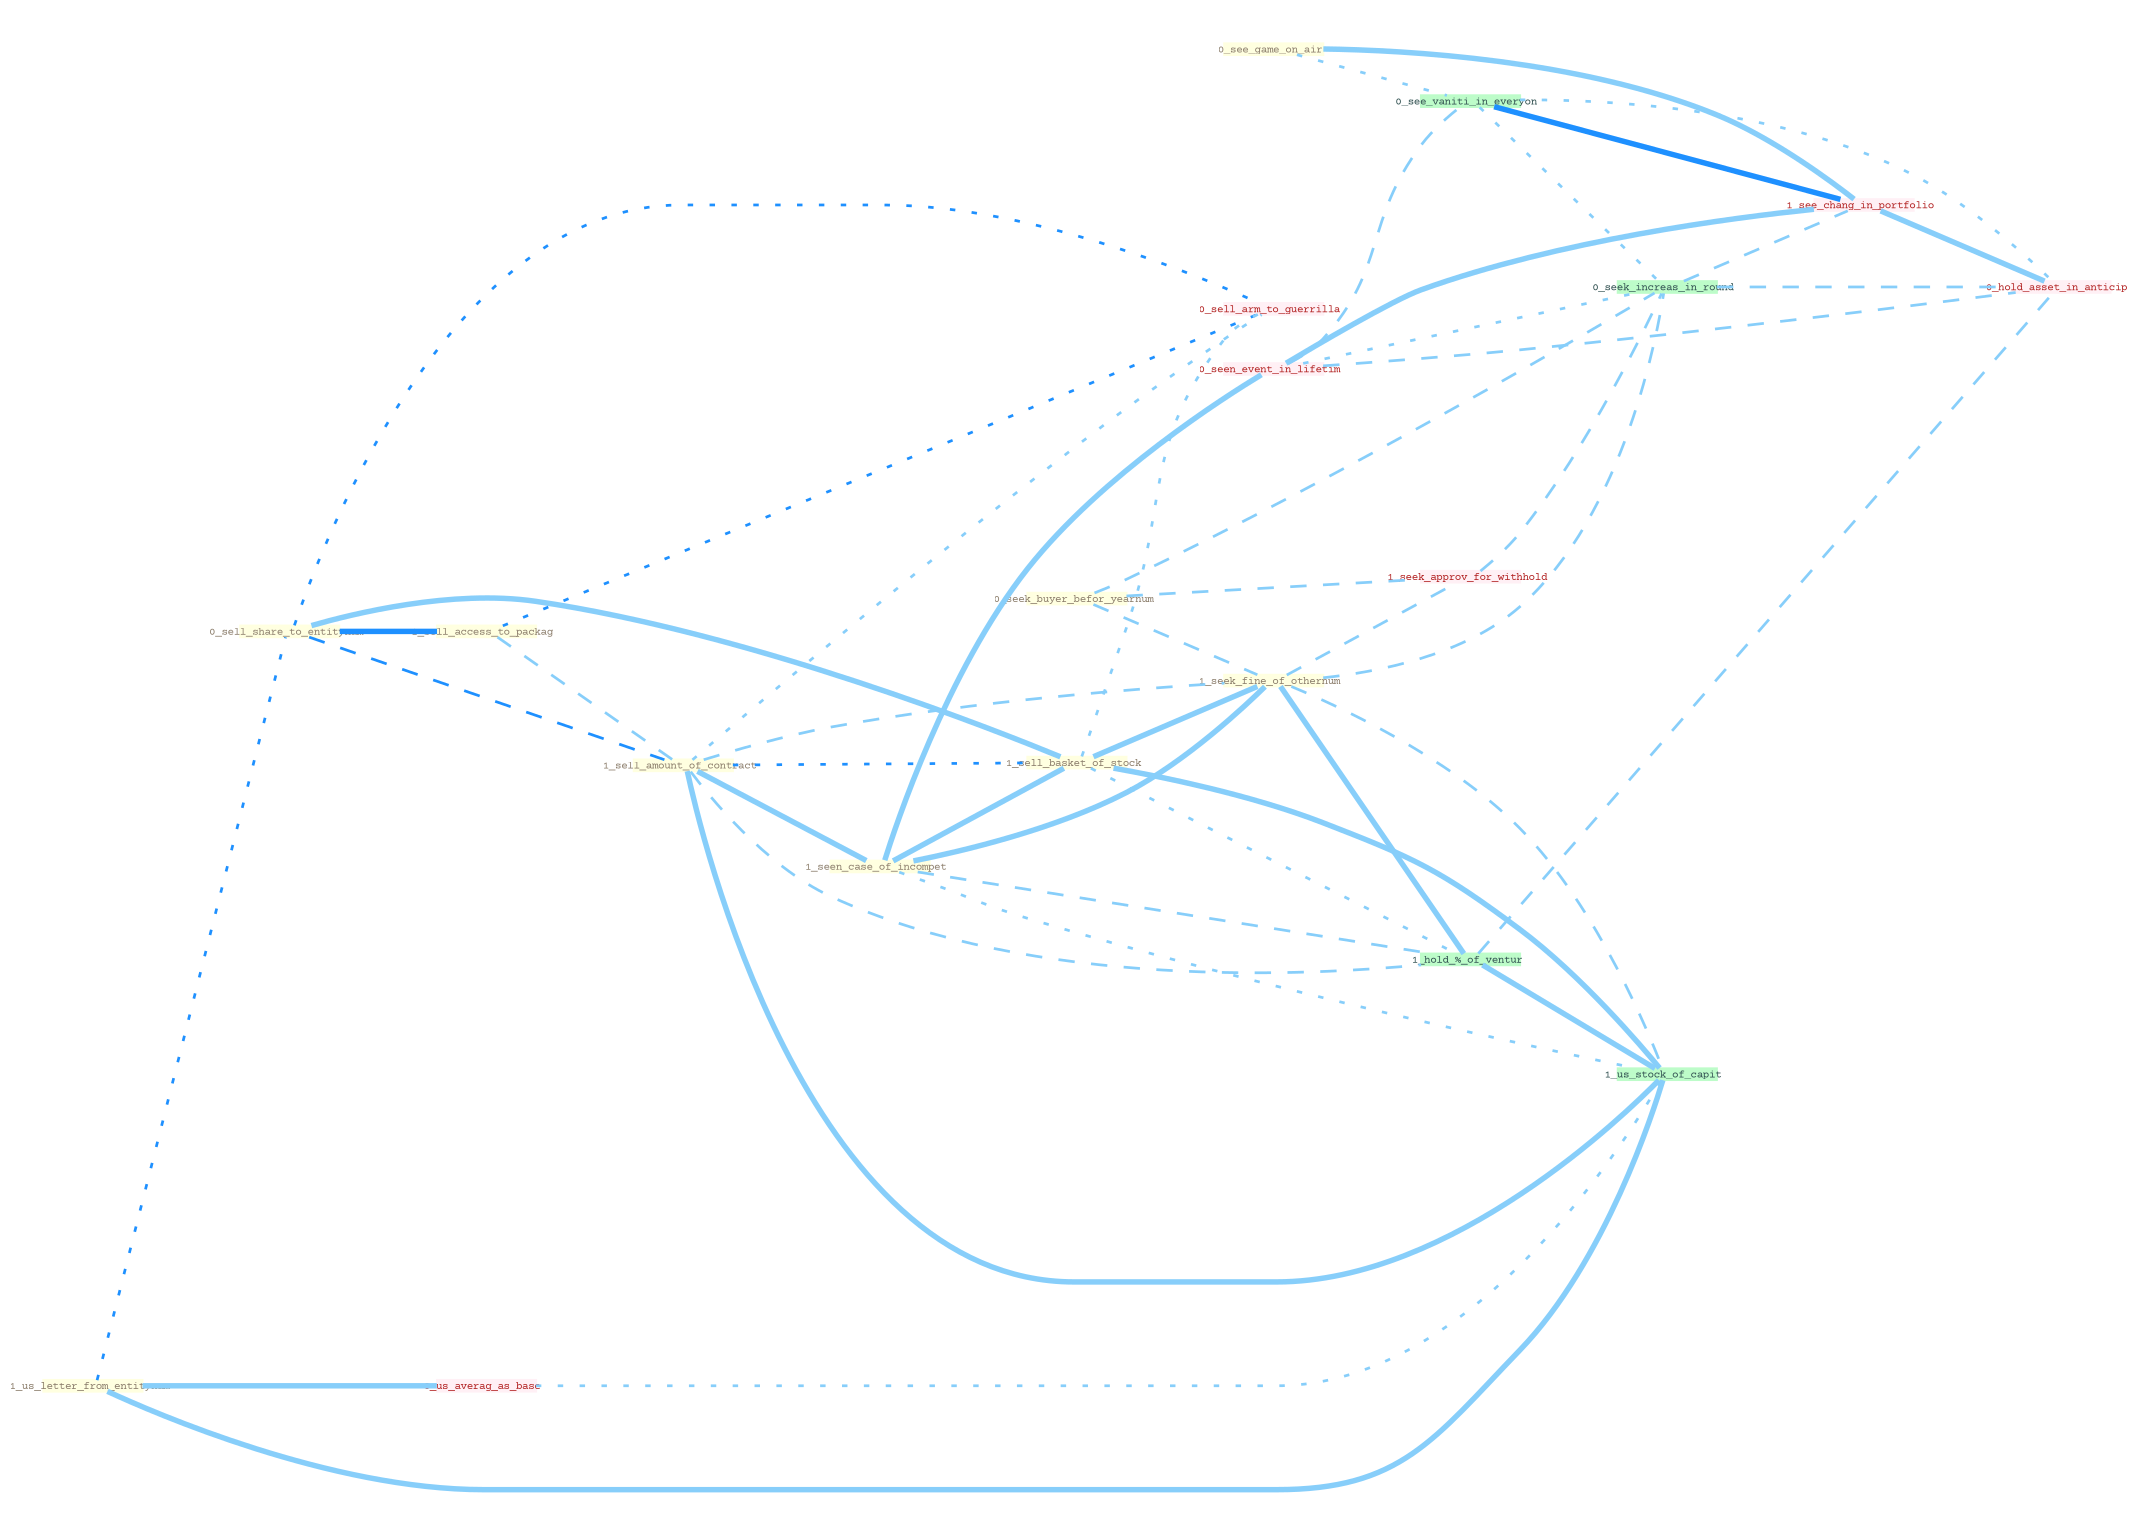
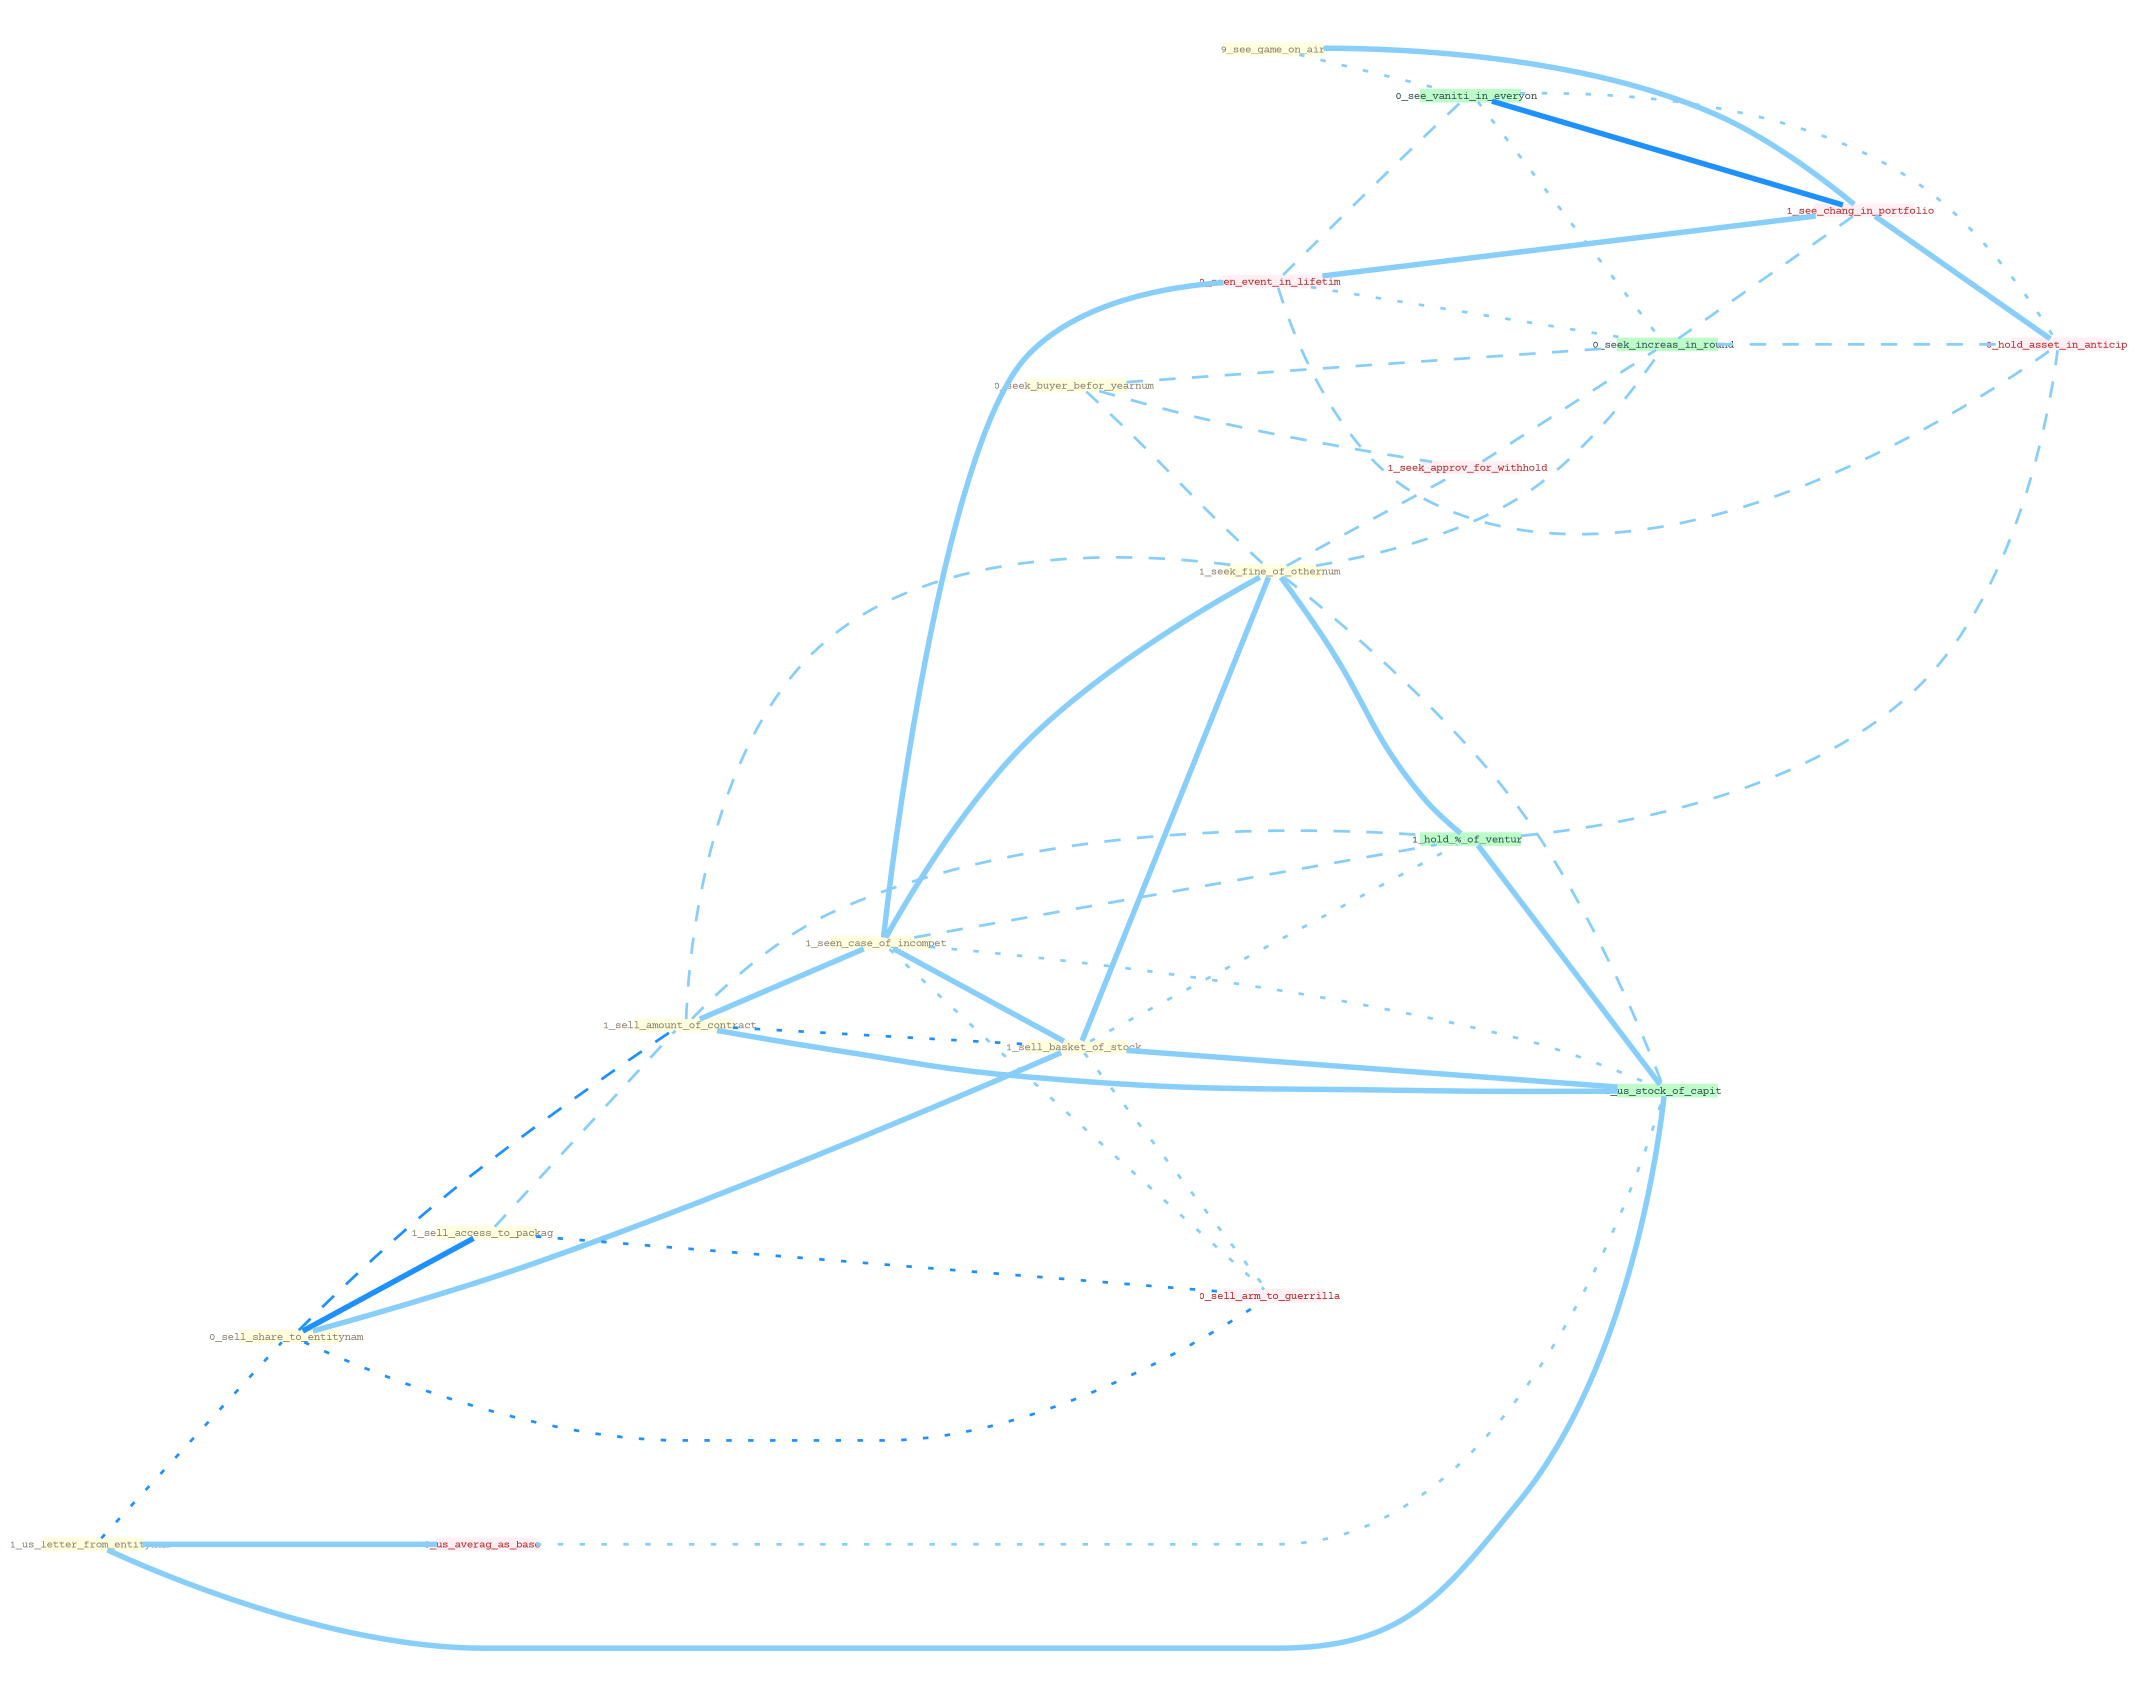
node "0_see_game_on_air": label "0_see_game_on_air" -> "9_see_game_on_air"
edge "0_sell_arm_to_guerrilla" -- "1_sell_amount_of_contract": now "0_sell_arm_to_guerrilla" -- "1_seen_case_of_incompet"
